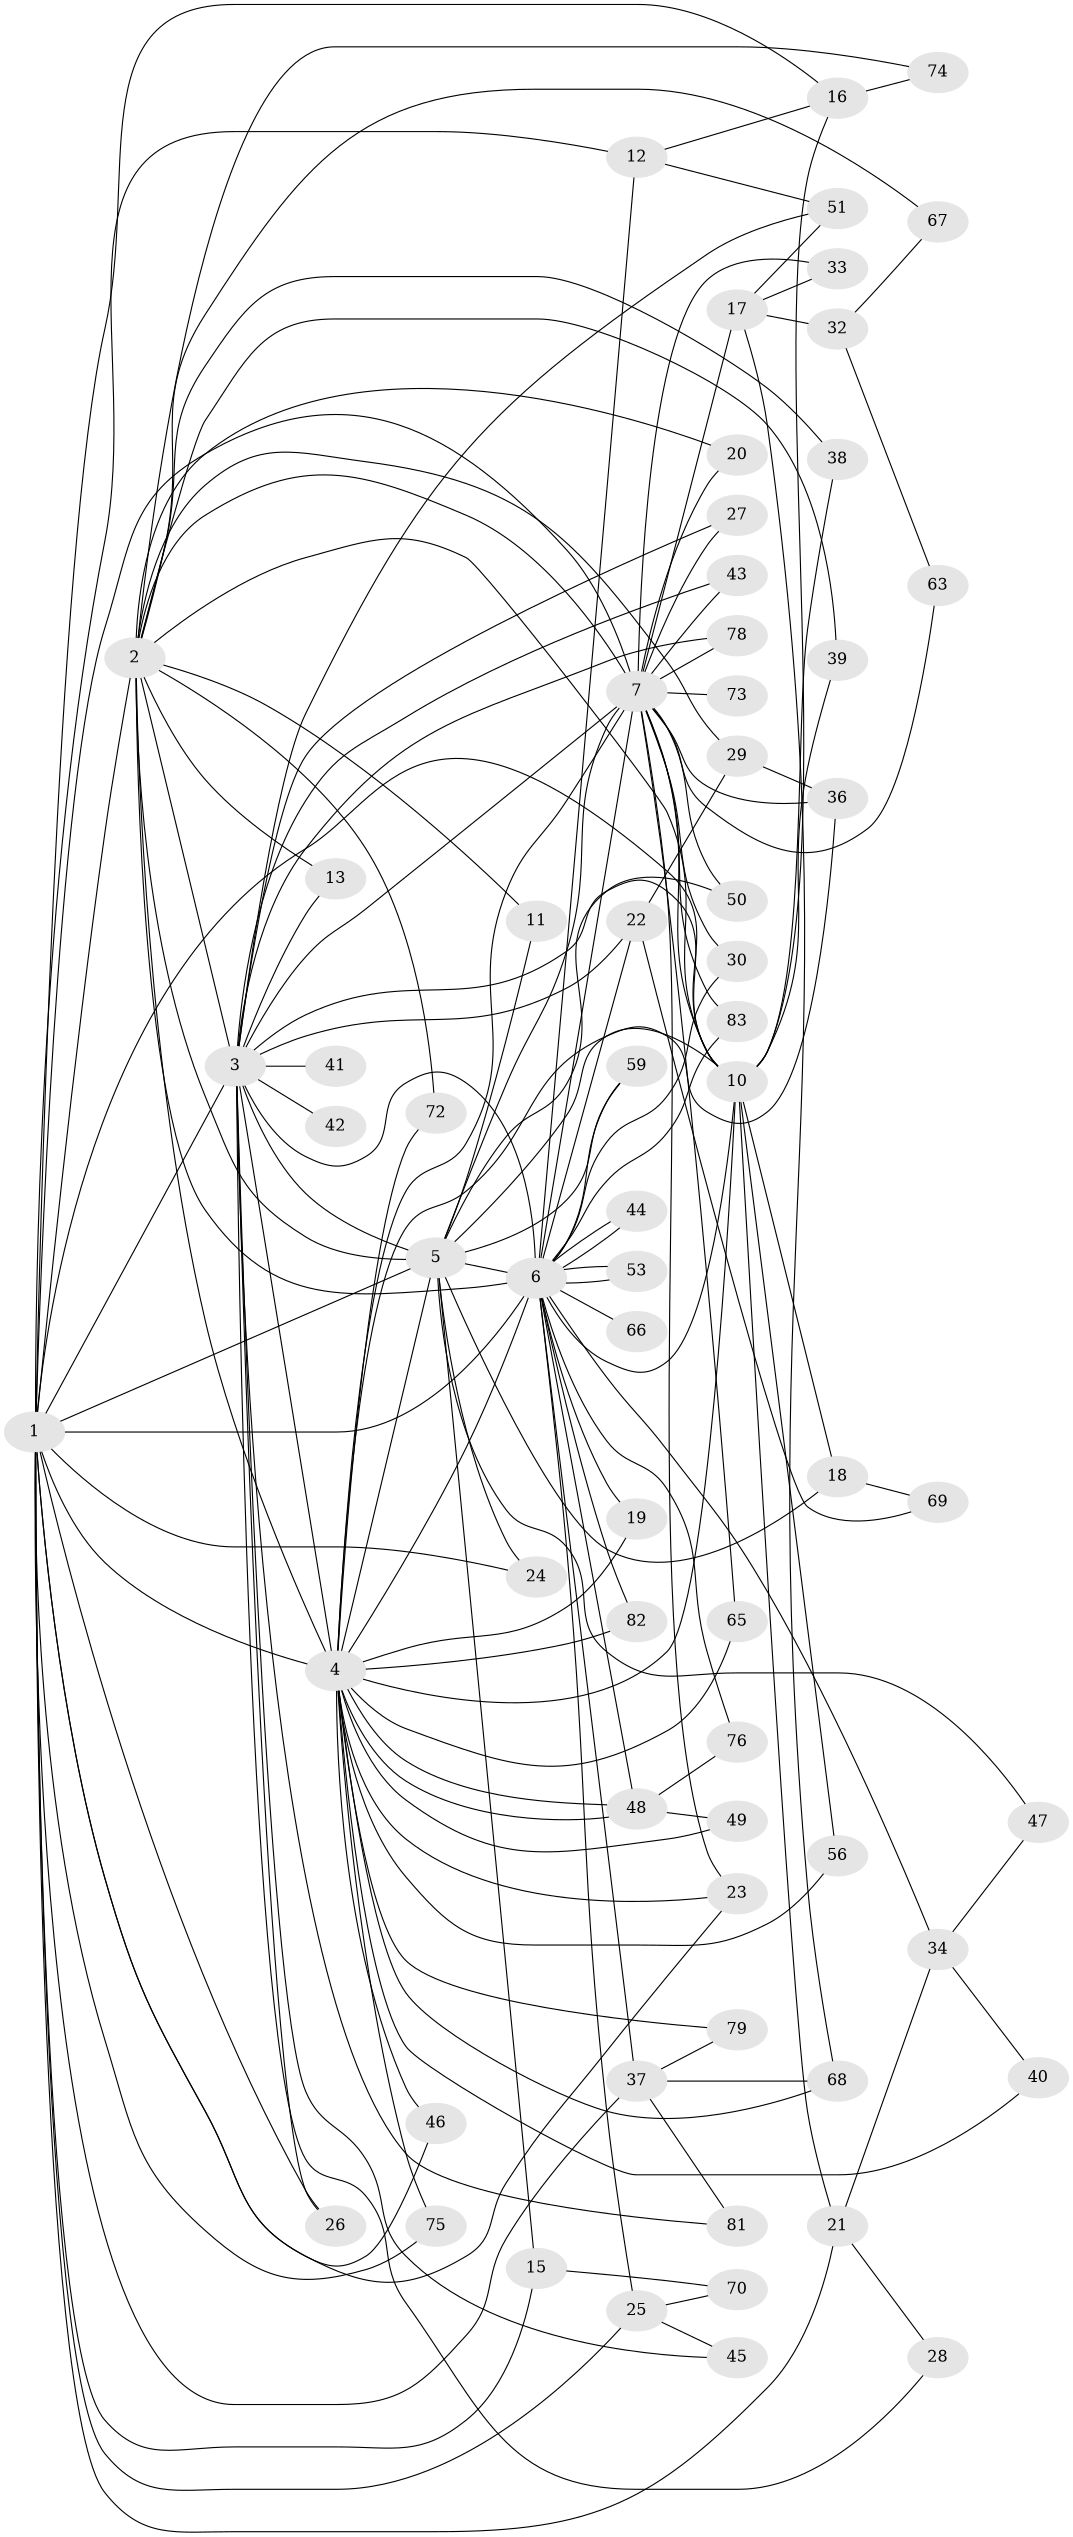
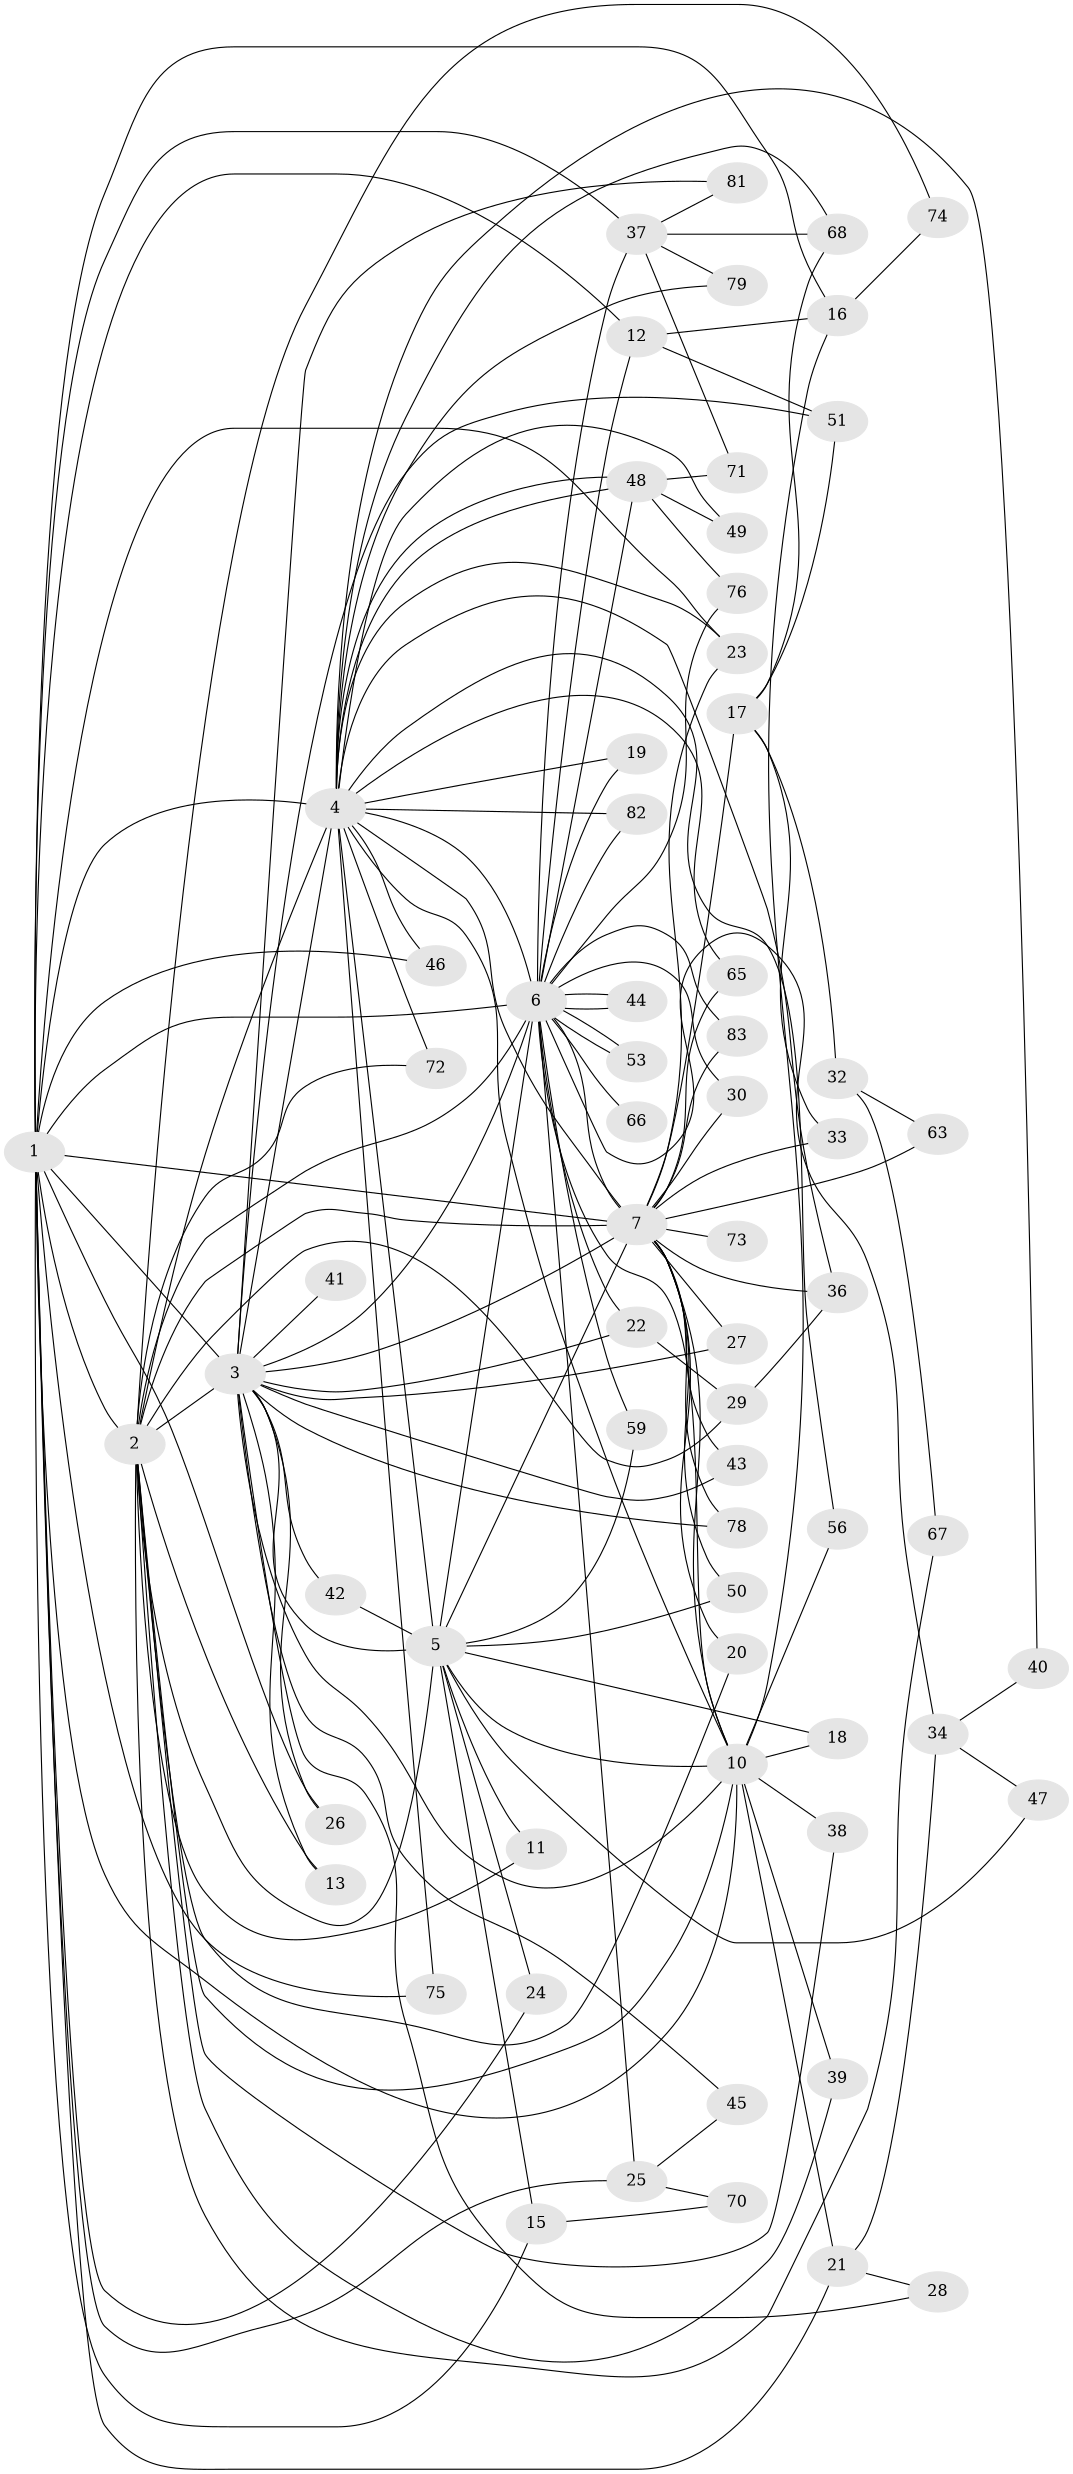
node "71": added
edge "5" -- "1": now "5" -- "42"
node "69": removed
